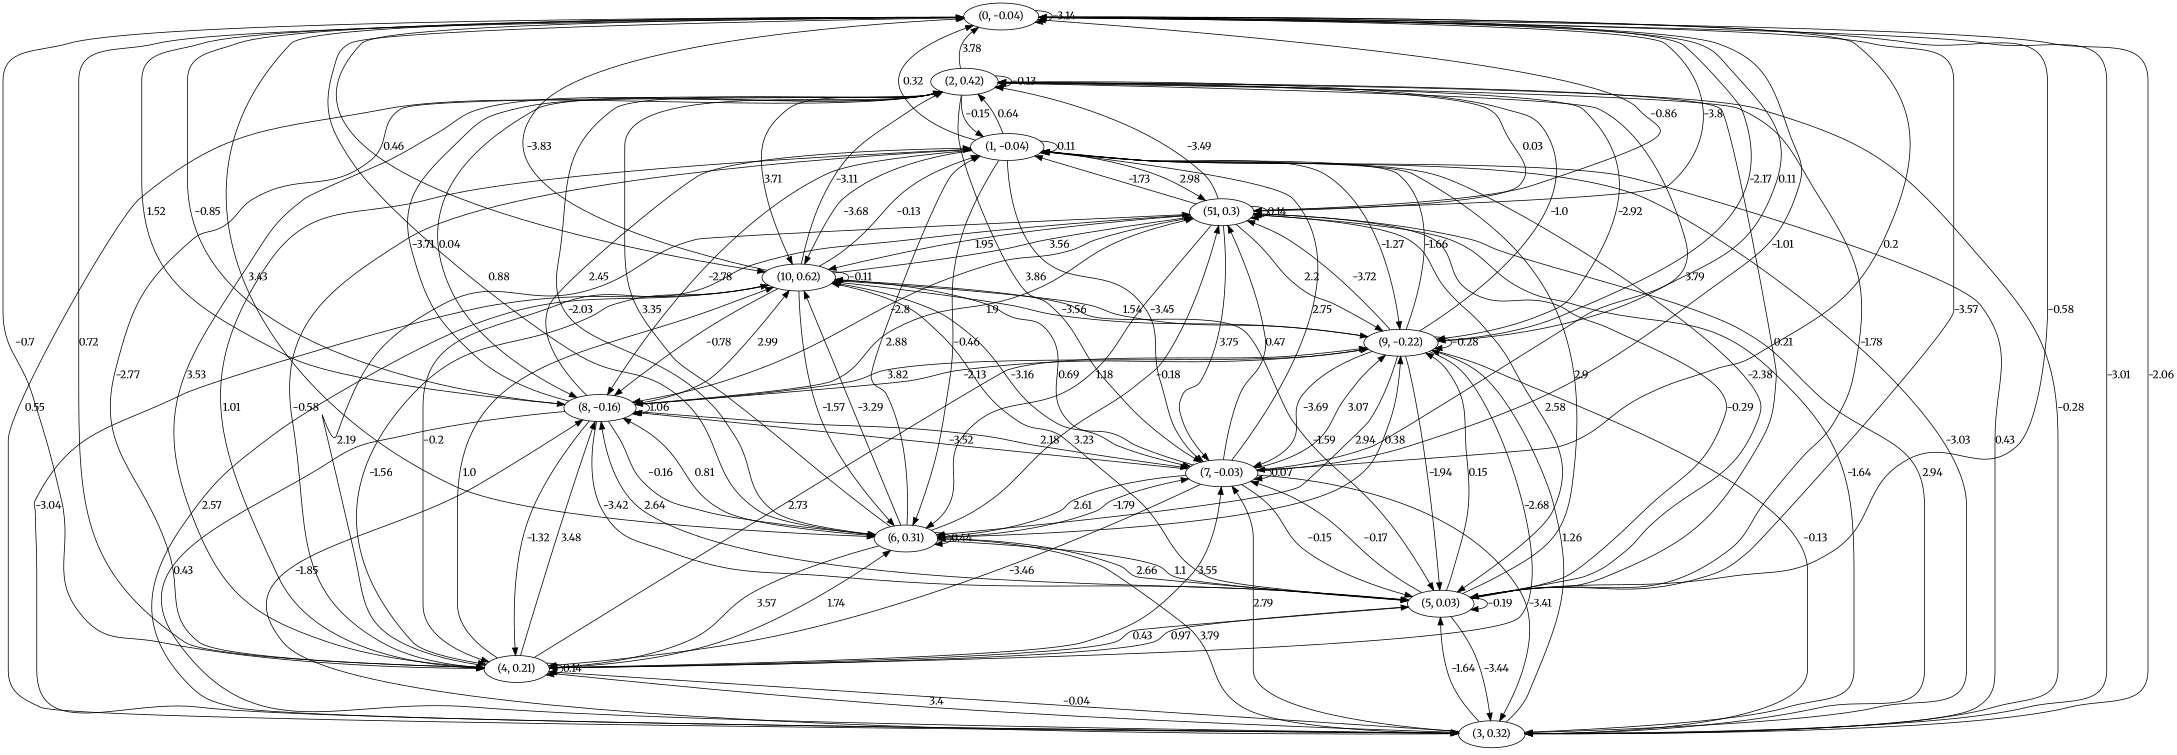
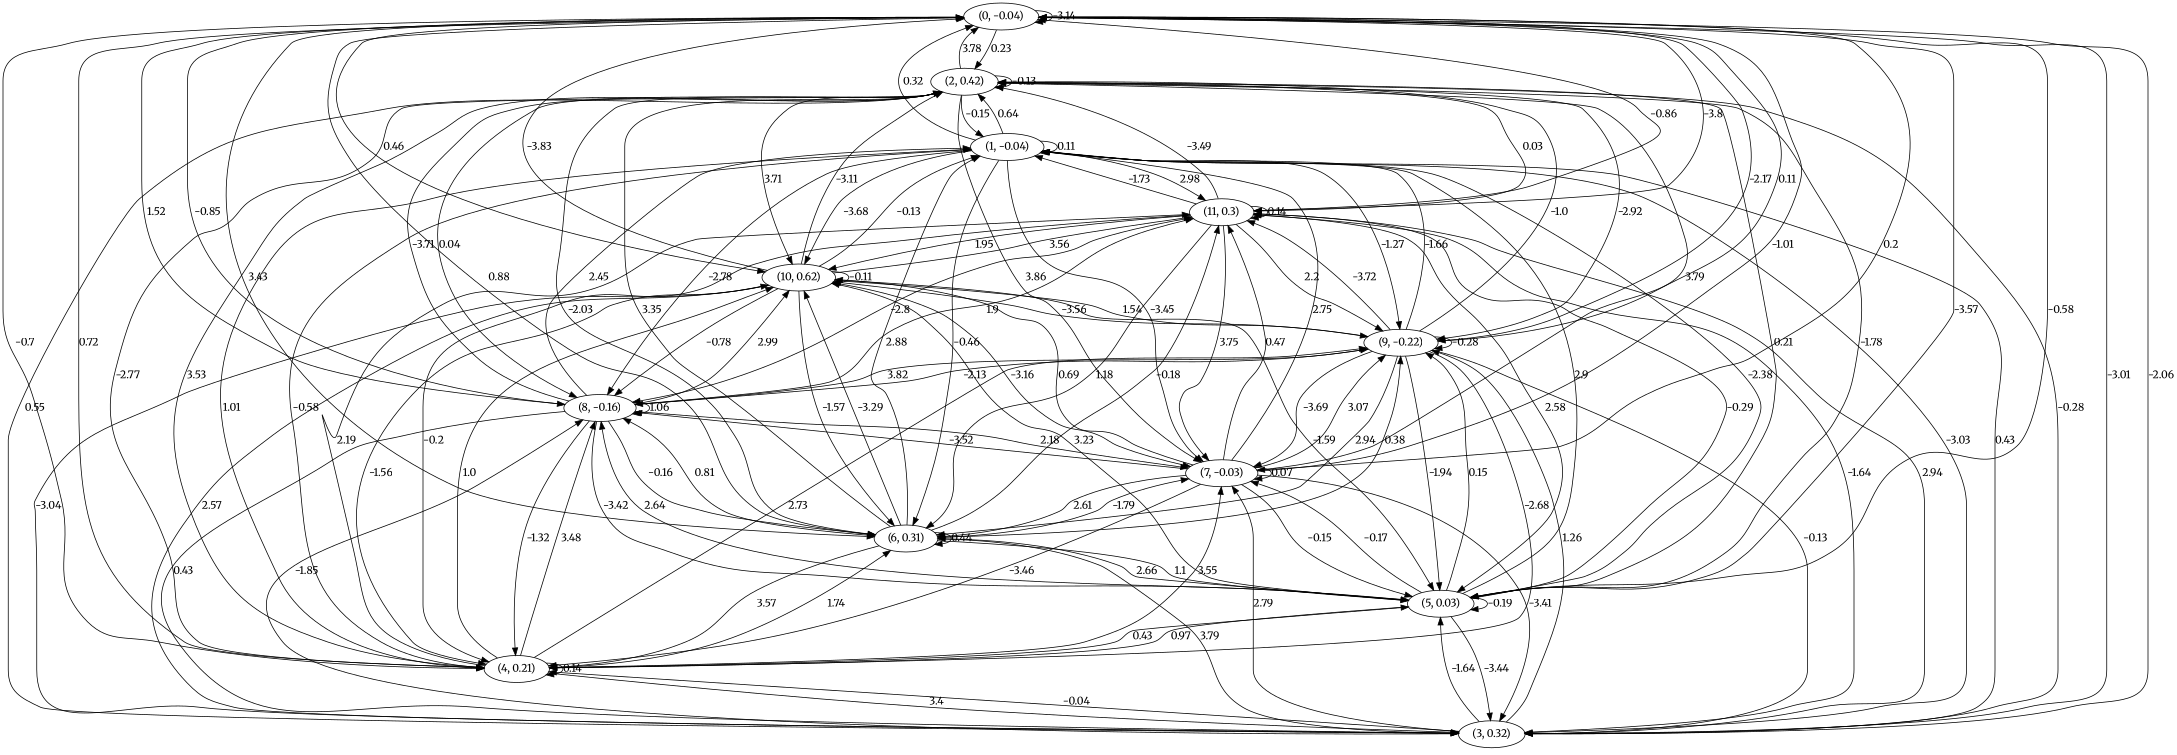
edge "(0, -0.04)" -> "(2, 0.42)": added, label "0.23"
node "(51, 0.3)": label "(51, 0.3)" -> "(11, 0.3)"
